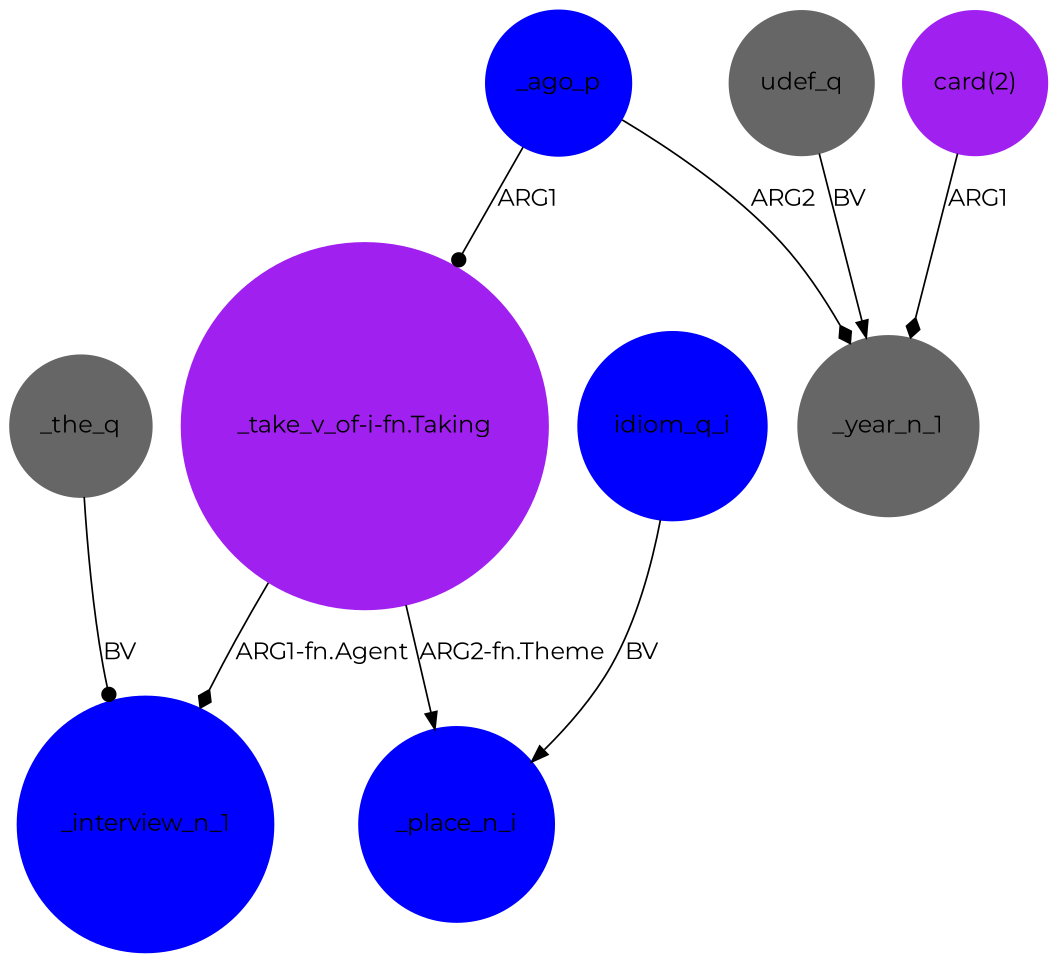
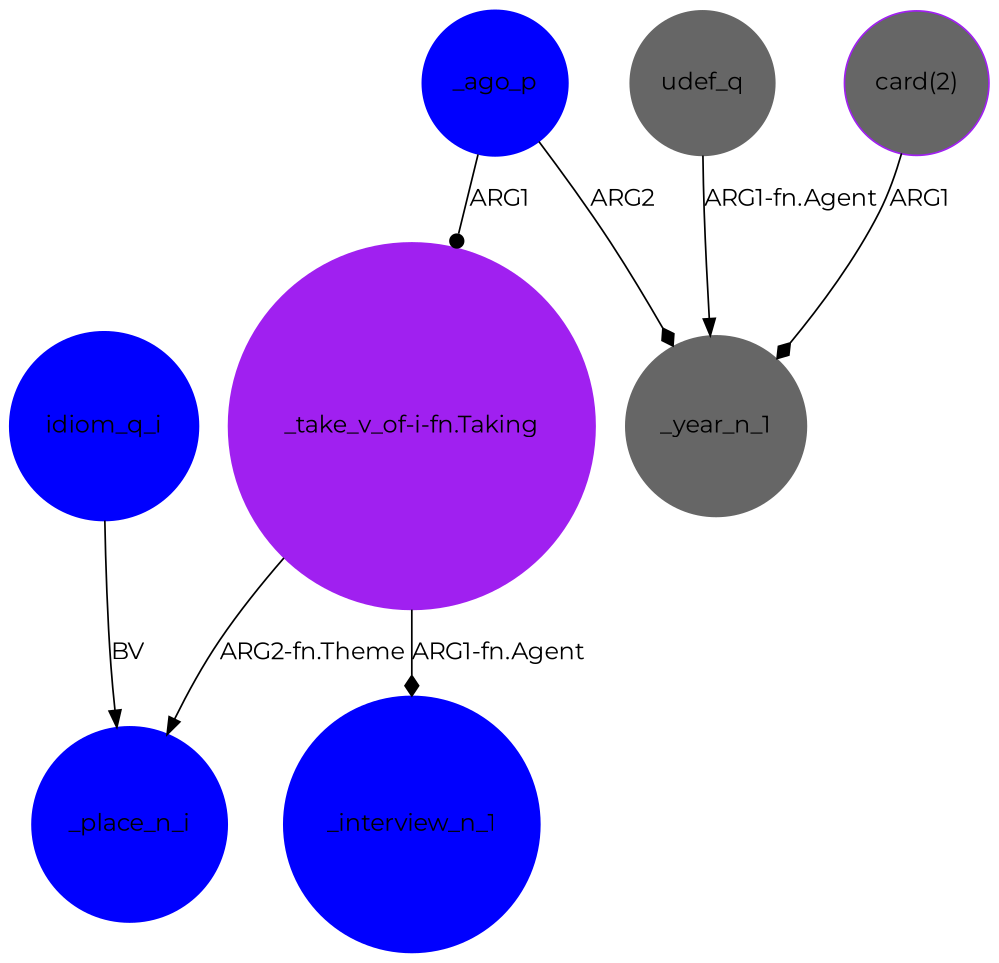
node "card(2)": fillcolor purple -> gray40
edge "udef_q" -> "_year_n_1": label "BV" -> "ARG1-fn.Agent"
node "_the_q": removed
